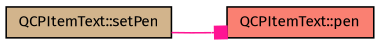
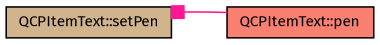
edge "QCPItemText::setPen" -> "QCPItemText::pen": reversed
